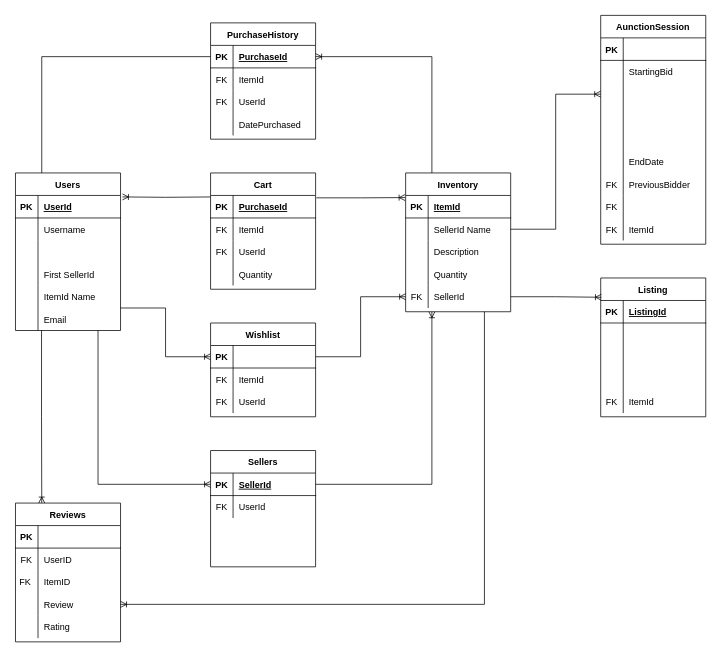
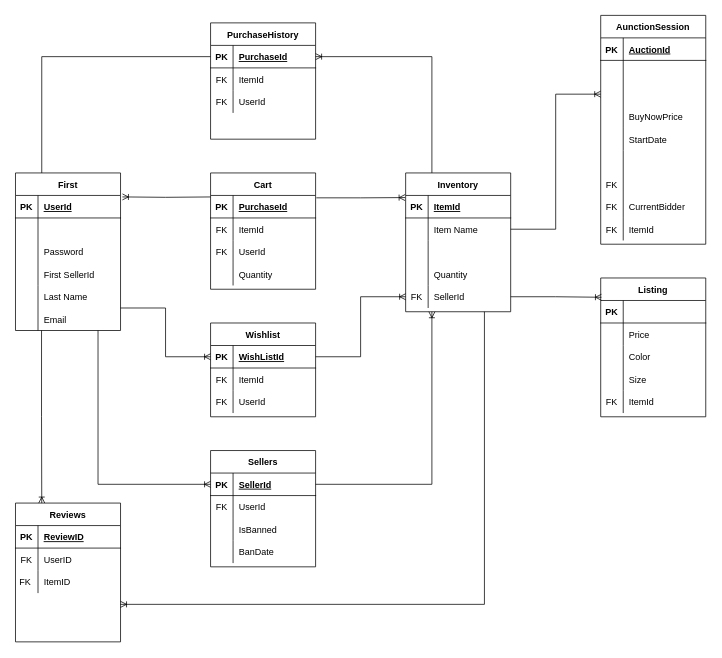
node "AuctionId": added
node "StartingBid": removed
node "BuyNowPrice": added
node "DatePurchased": removed
node "StartDate": added
node "EndDate": removed
node "PreviousBidder": removed
node "Users": label "Users" -> "First"
node "CurrentBidder": added
node "Username": removed
node "SellerId Name": label "SellerId Name" -> "Item Name"
node "Password": added
node "Description": removed
node "ItemId Name": label "ItemId Name" -> "Last Name"
node "ListingId": removed
node "Price": added
node "WishListId": added
node "Color": added
node "Size": added
node "IsBanned": added
node "ReviewID": added
node "BanDate": added
node "Review": removed
node "Rating": removed
